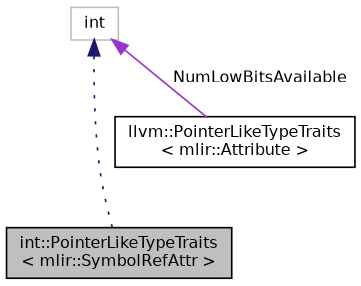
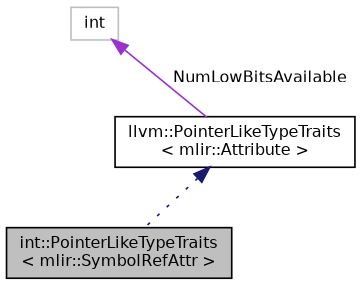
edge "int::PointerLikeTypeTraits < mlir::SymbolRefAttr >" -> "int": now "int::PointerLikeTypeTraits < mlir::SymbolRefAttr >" -> "llvm::PointerLikeTypeTraits < mlir::Attribute >"
